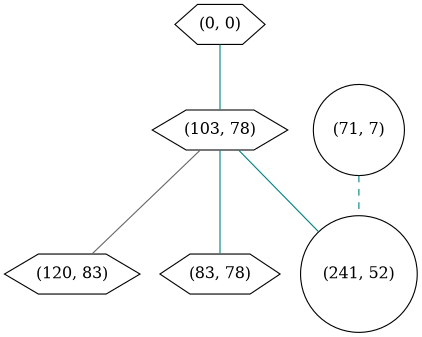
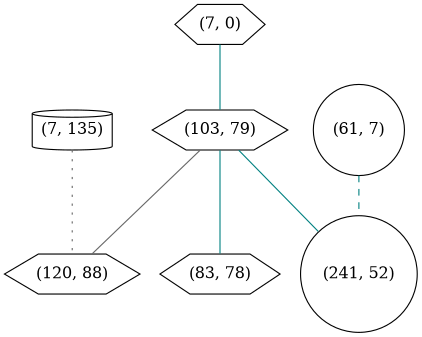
node "(0, 0)": label "(0, 0)" -> "(7, 0)"
node "(7, 135)": added
node "(103, 78)": label "(103, 78)" -> "(103, 79)"
node "(71, 7)": label "(71, 7)" -> "(61, 7)"
node "(120, 83)": label "(120, 83)" -> "(120, 88)"
